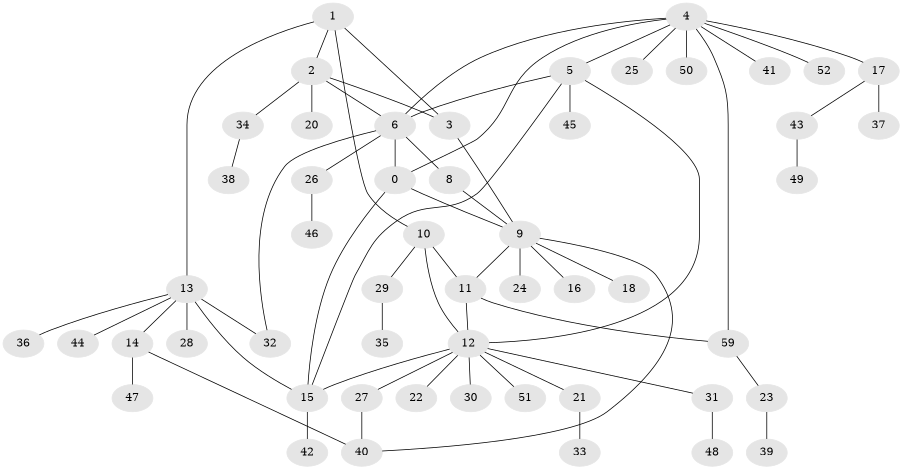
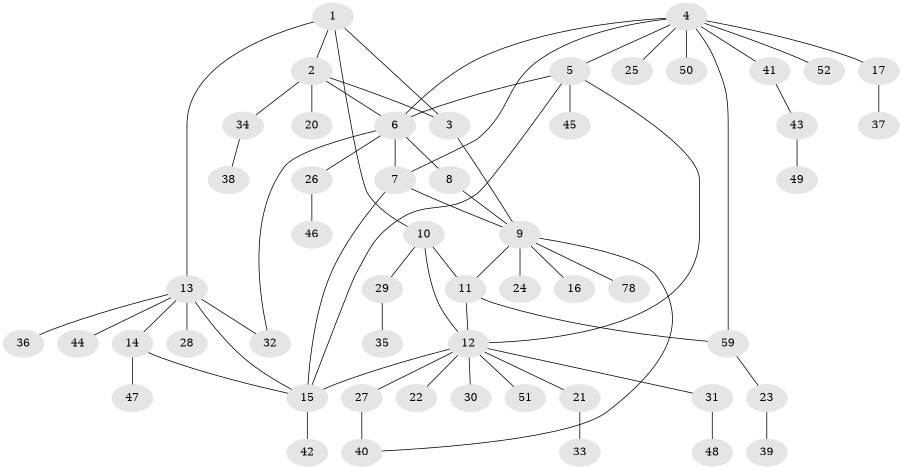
edge "17" -- "43": now "41" -- "43"
node "0": label "0" -> "7"
node "18": label "18" -> "78"
edge "14" -- "40": now "14" -- "15"
